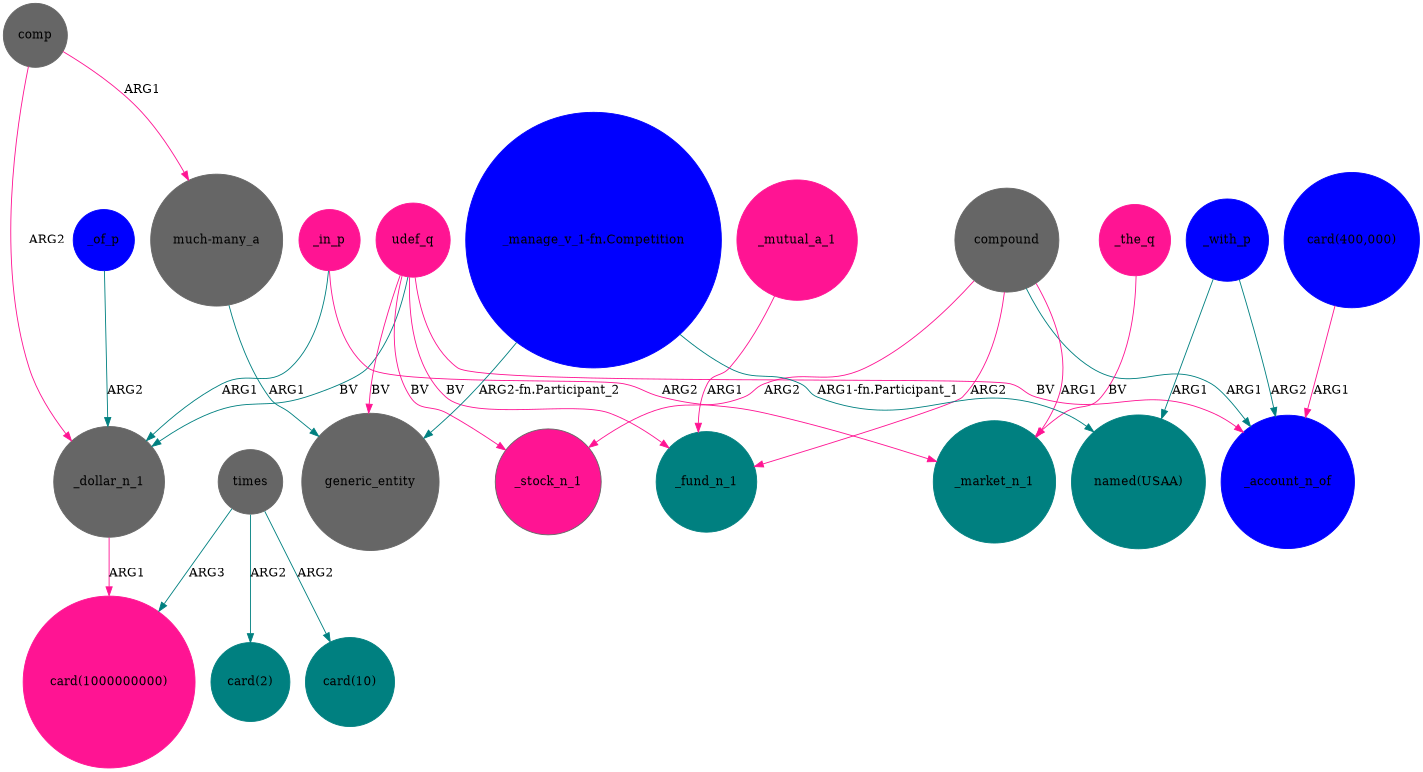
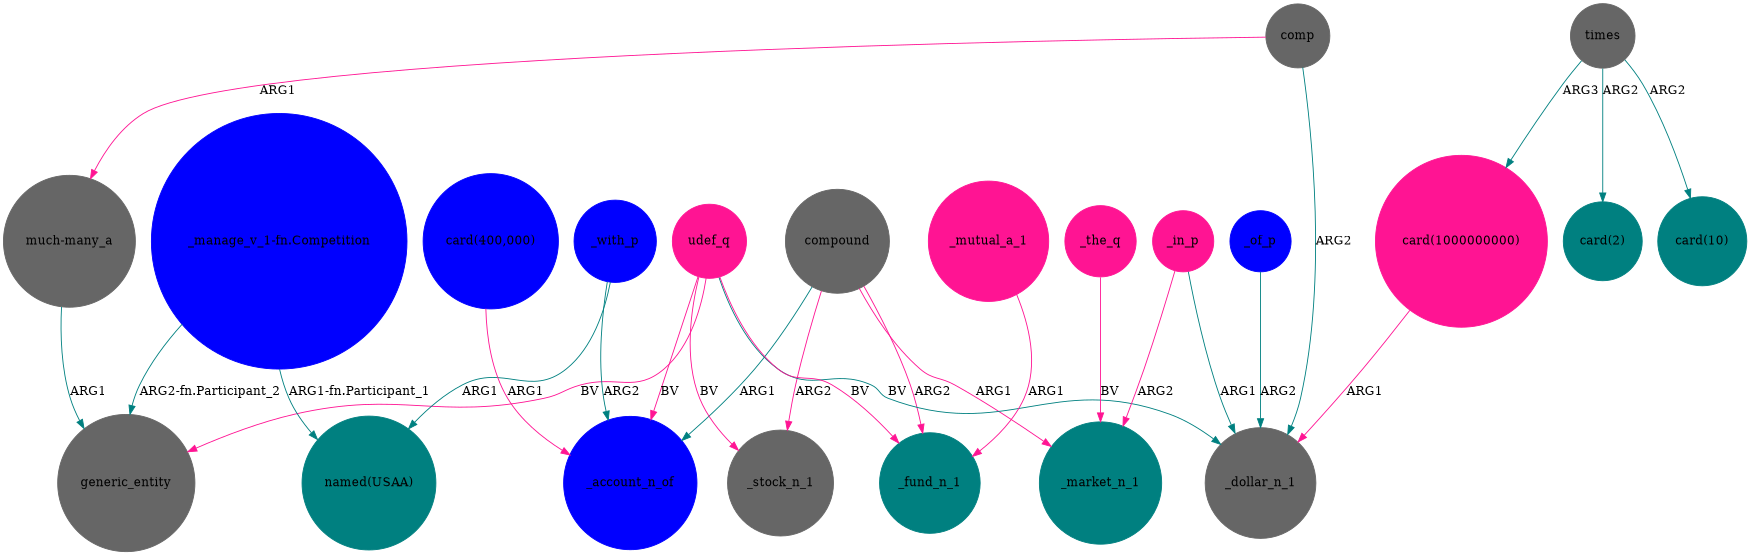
edge "comp" -> "_dollar_n_1": color deeppink -> teal
node "_stock_n_1": fillcolor deeppink -> gray40
edge "_dollar_n_1" -> "card(1000000000)": reversed
